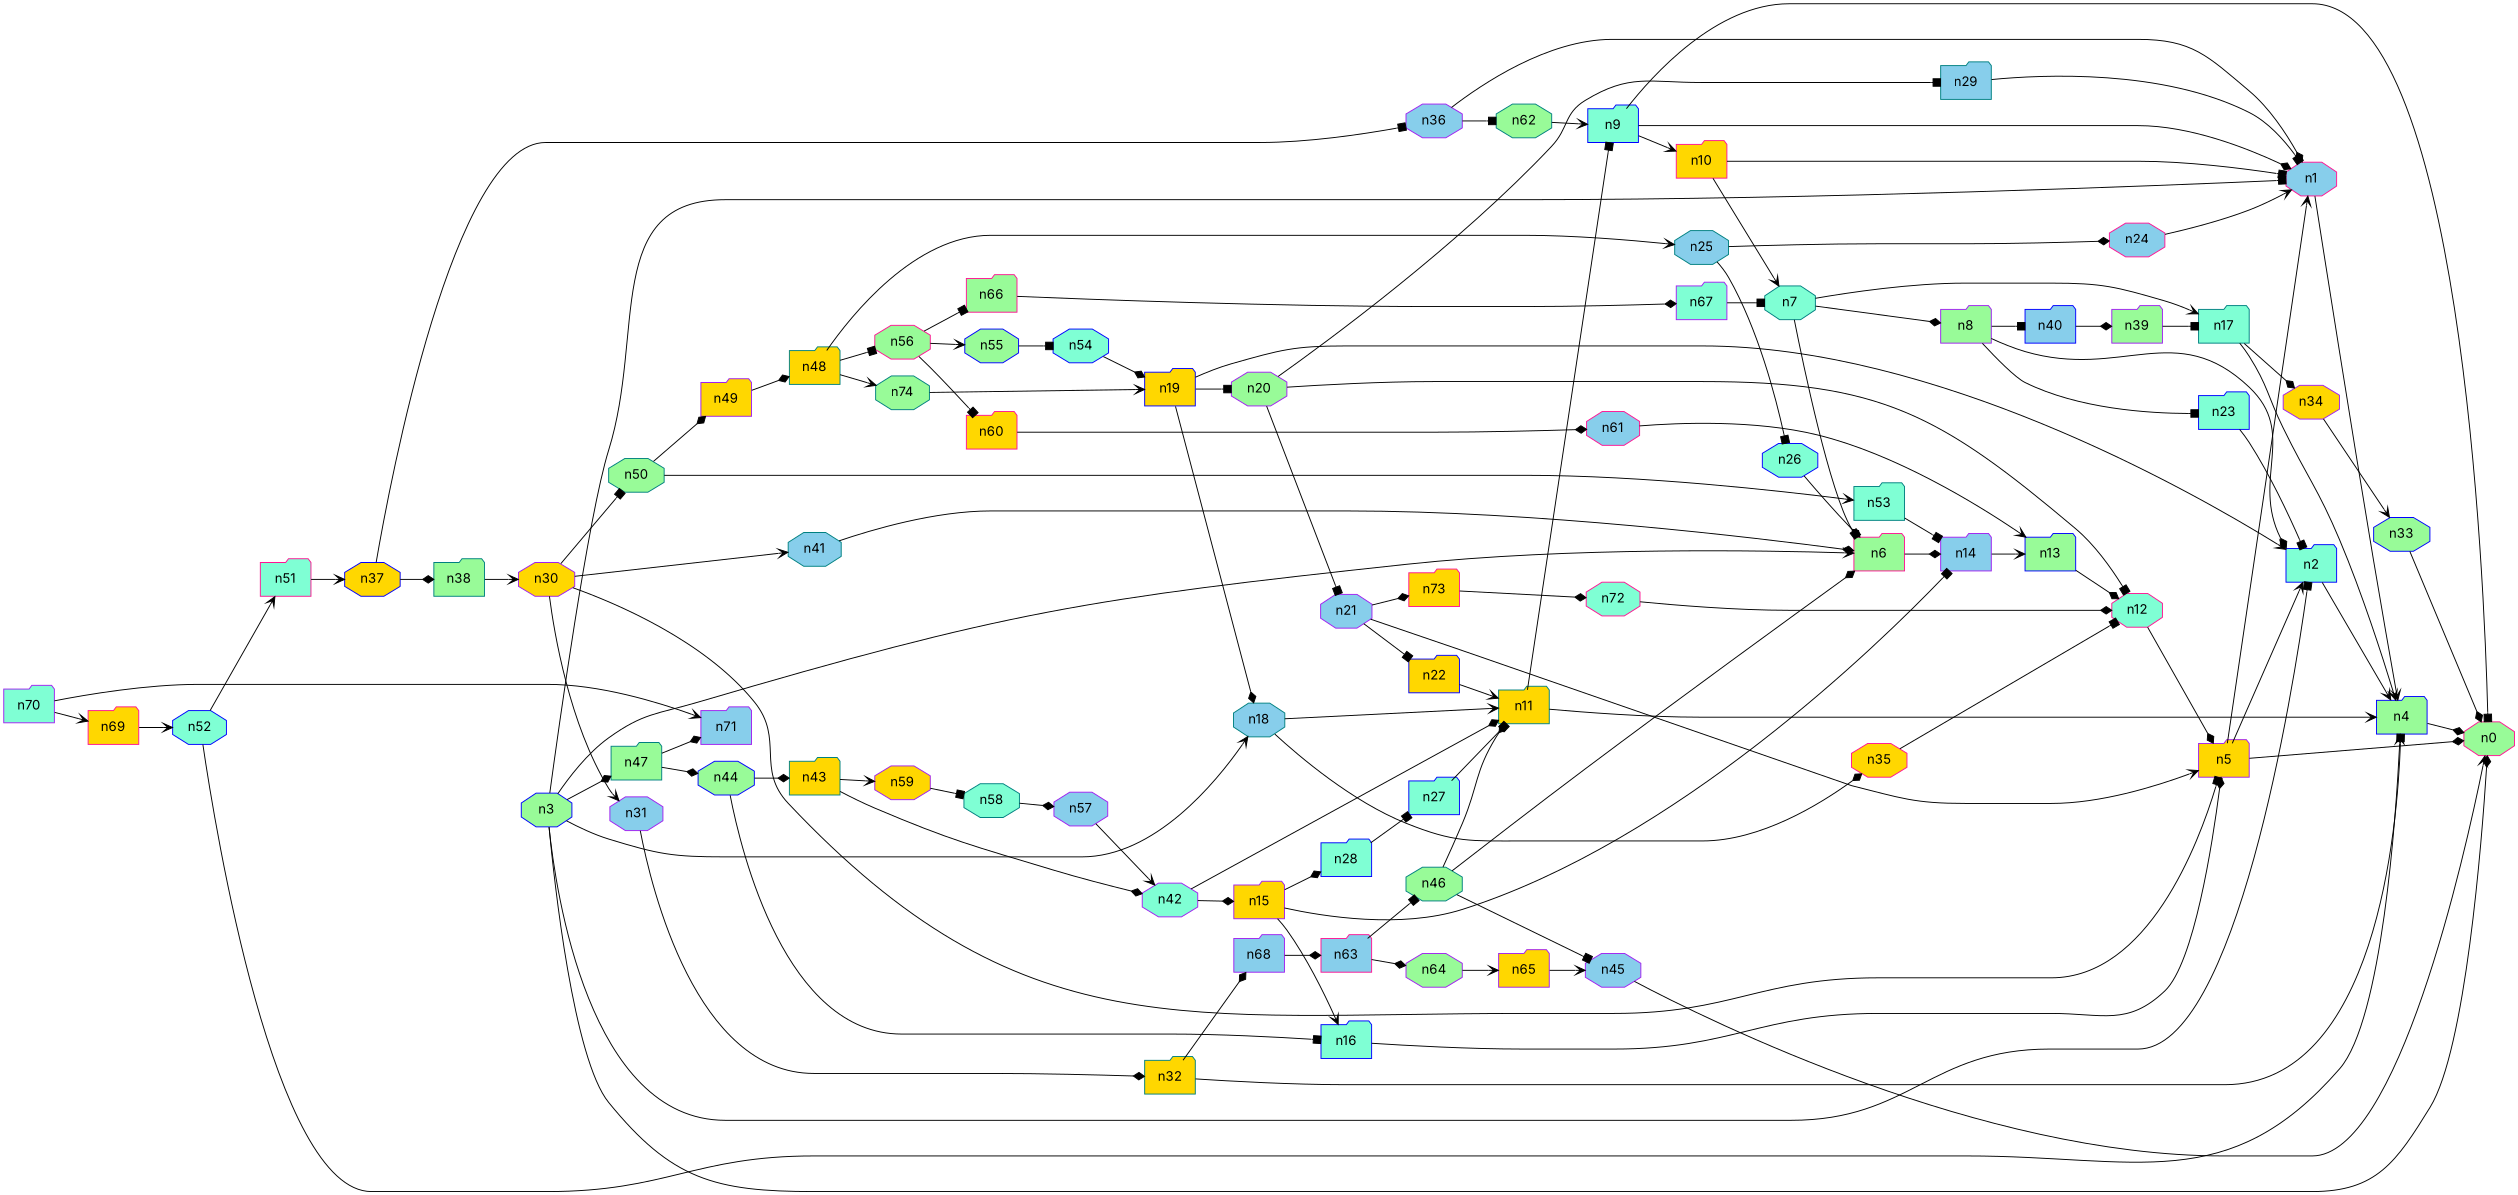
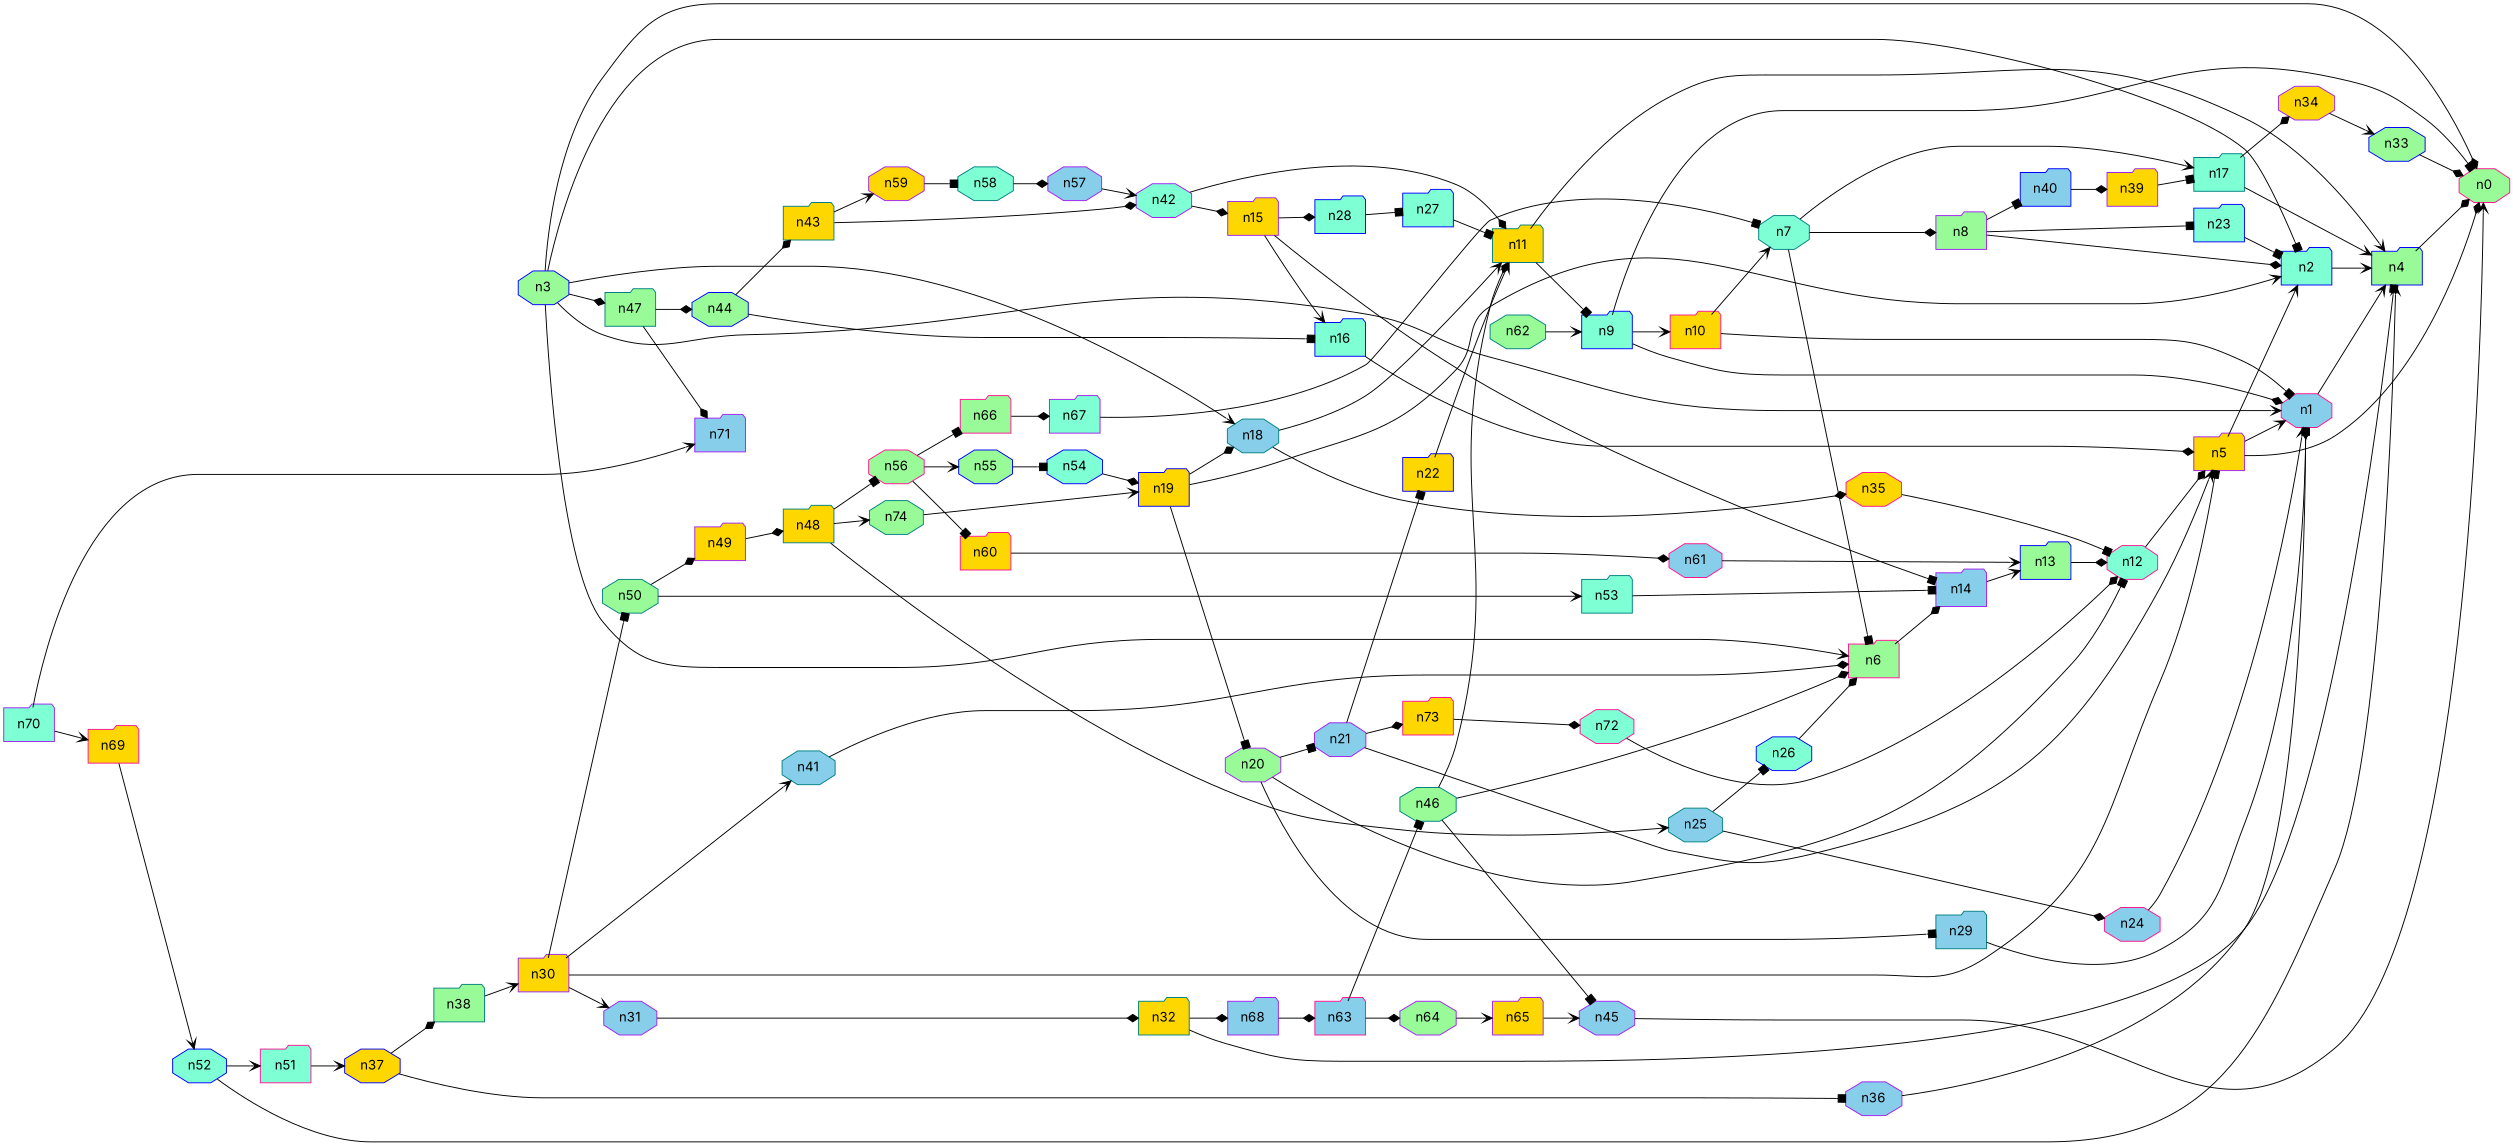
edge "n36" -> "n62": removed
edge "n3" -> "n1": arrowhead box -> vee
node "n39": fillcolor palegreen -> gold
node "n30": shape octagon -> folder
